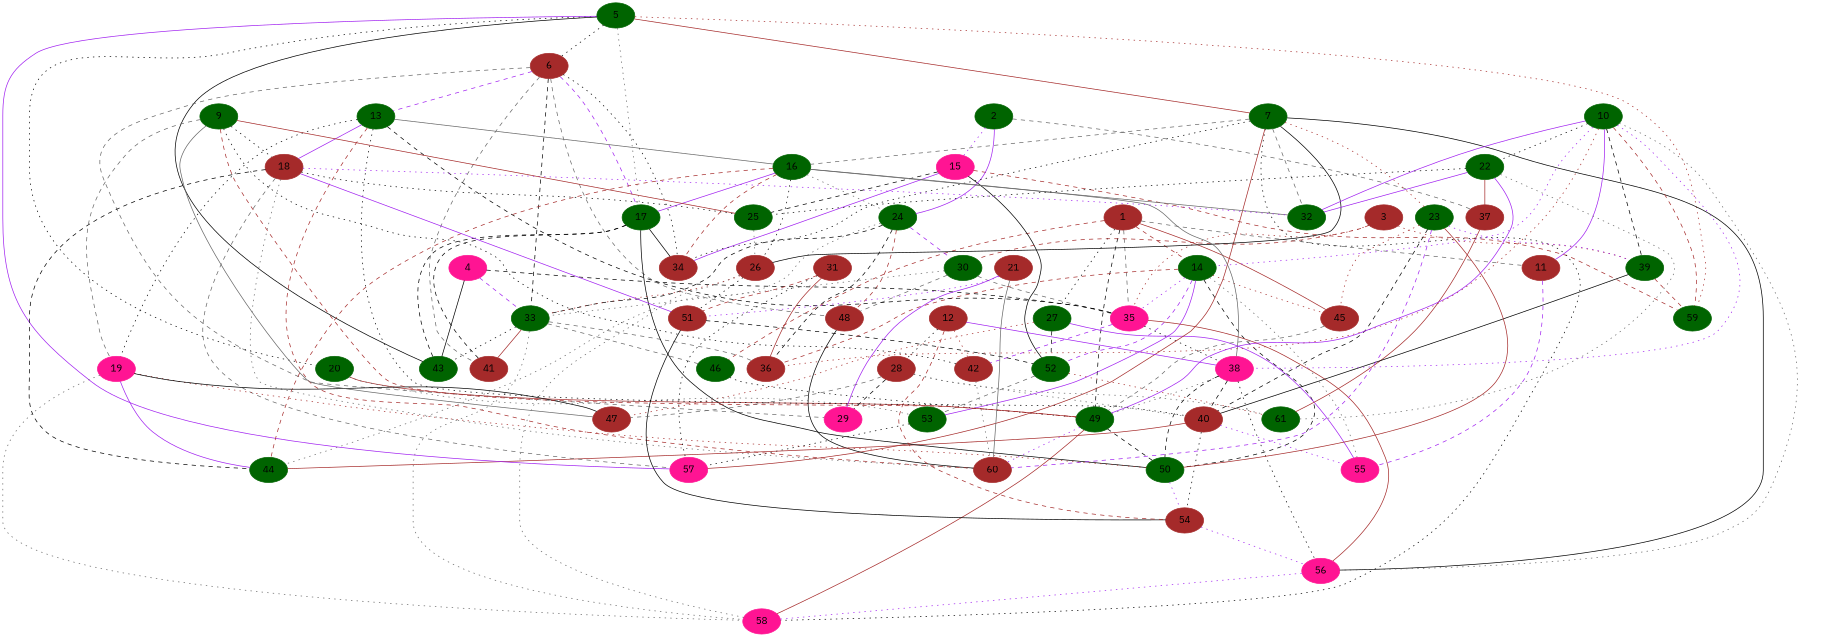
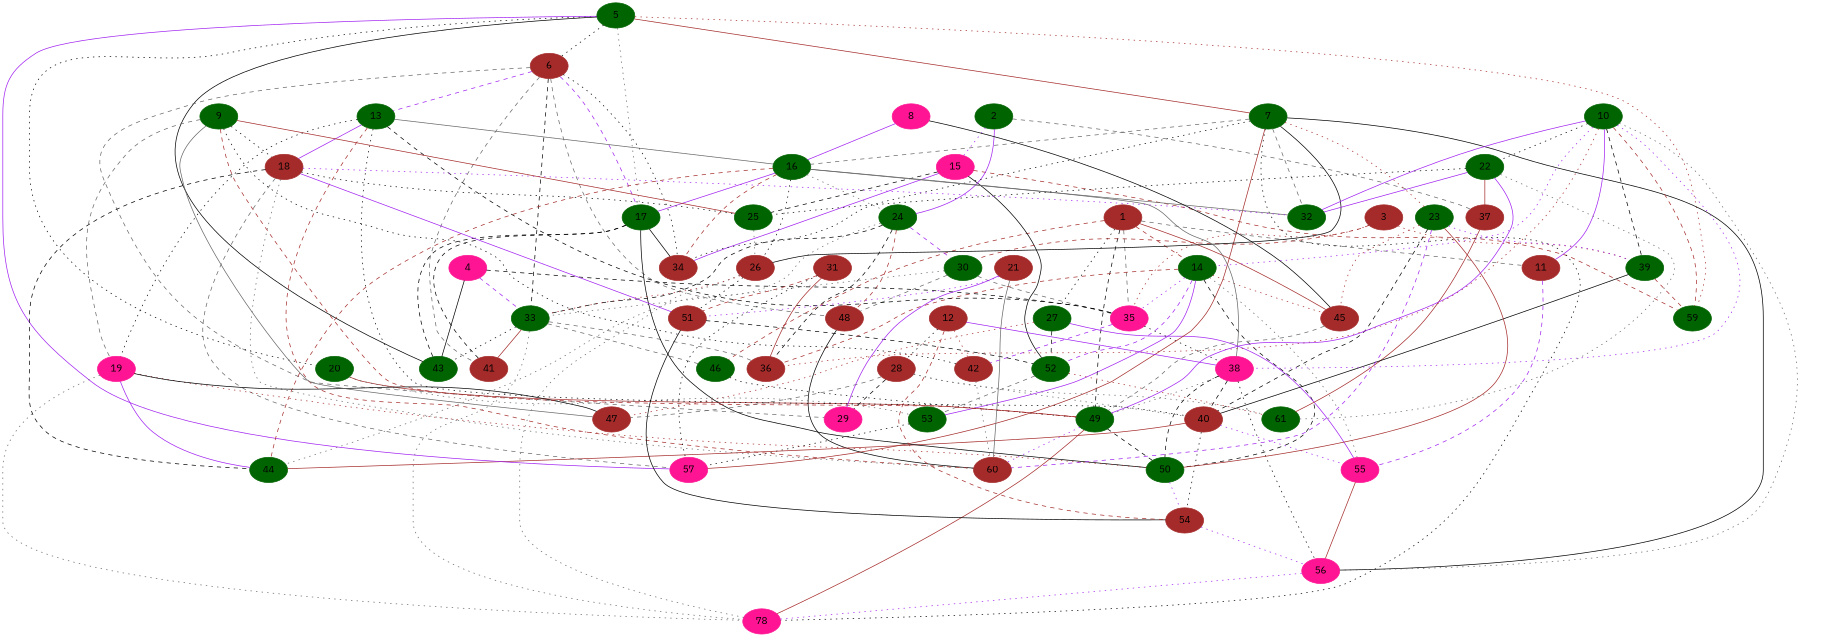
node "8": added
edge "35" -- "56": now "55" -- "56"
node "58": label "58" -> "78"
